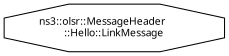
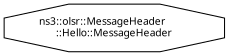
node "ns3::olsr::MessageHeader ::Hello::LinkMessage": label "ns3::olsr::MessageHeader ::Hello::LinkMessage" -> "ns3::olsr::MessageHeader ::Hello::MessageHeader"
